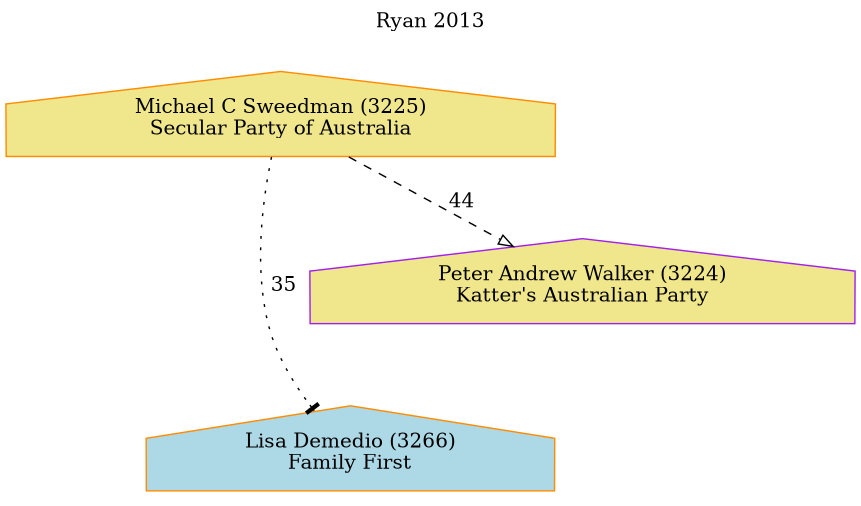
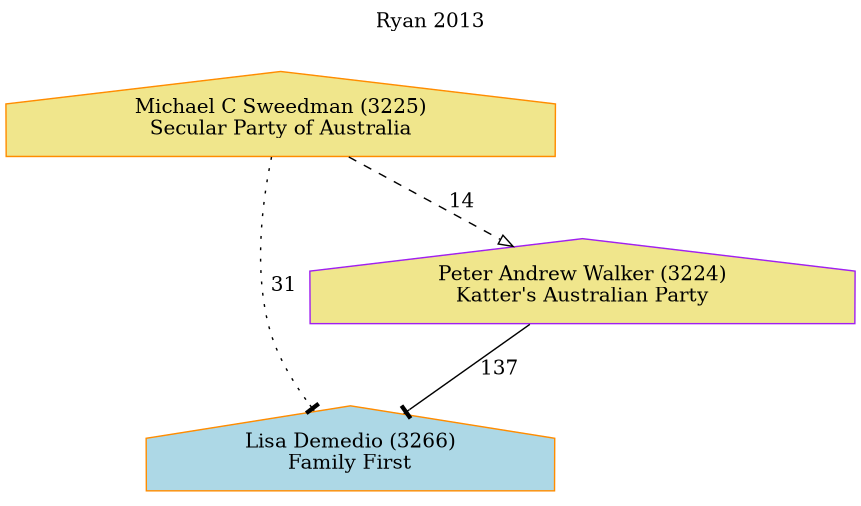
edge "Michael C Sweedman (3225) Secular Party of Australia" -> "Peter Andrew Walker (3224) Katter's Australian Party": label "44" -> "14"
edge "Michael C Sweedman (3225) Secular Party of Australia" -> "Lisa Demedio (3266) Family First": label "35" -> "31"
edge "Peter Andrew Walker (3224) Katter's Australian Party" -> "Lisa Demedio (3266) Family First": added, label "137"
